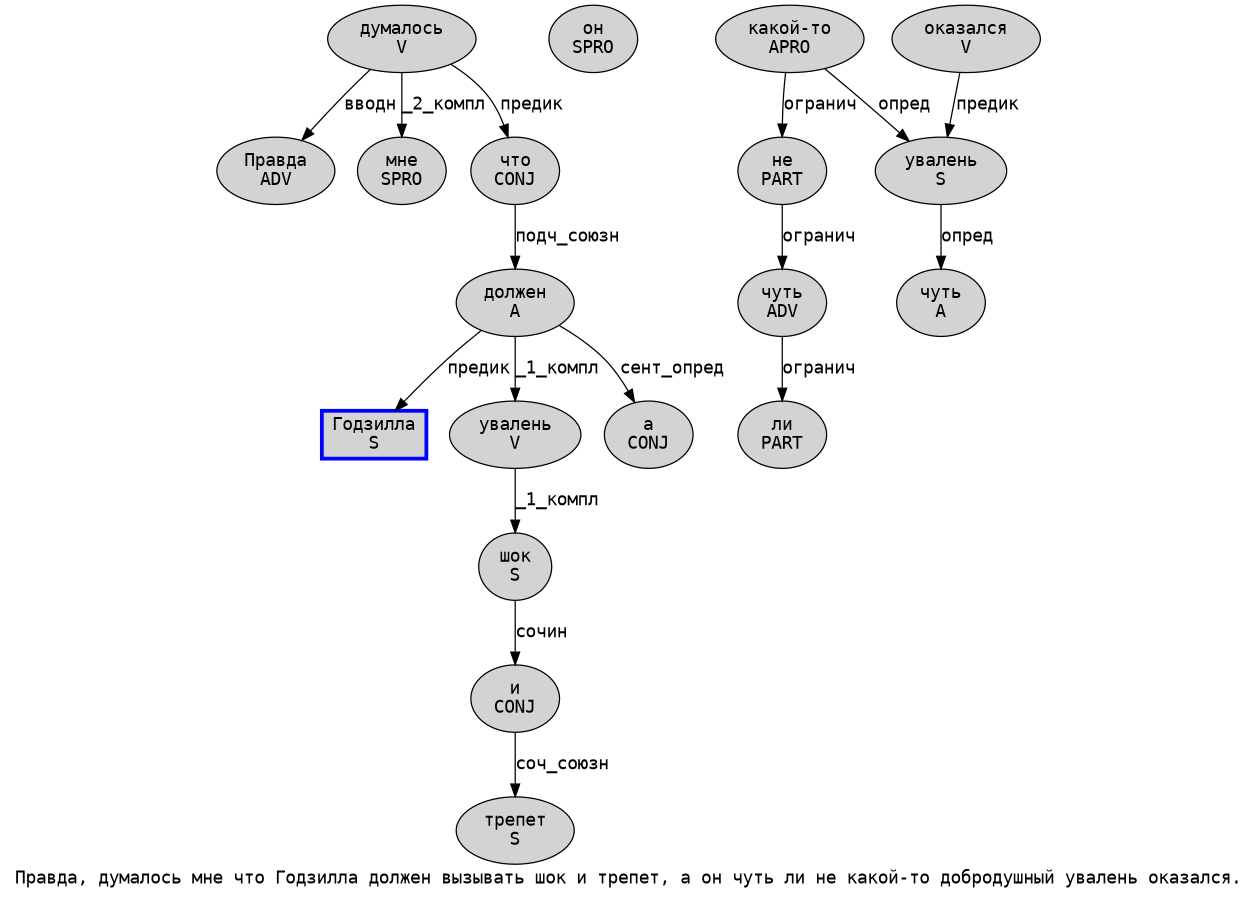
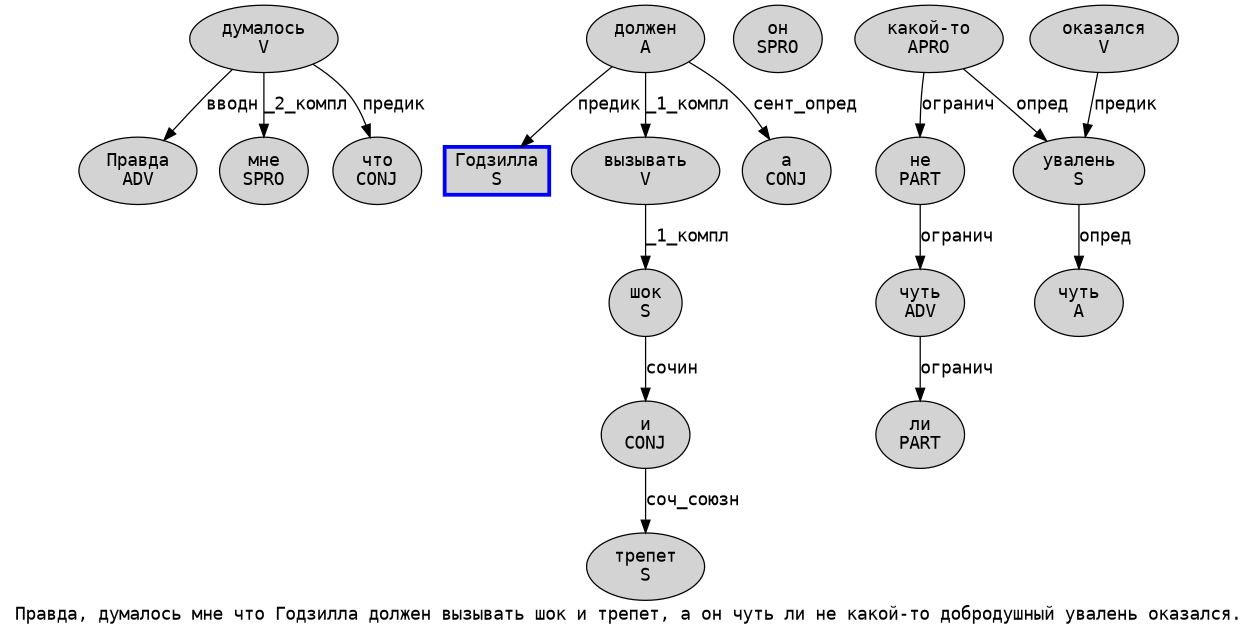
edge "что CONJ" -> "должен A": removed, label "подч_союзн"
node "увалень V": label "увалень V" -> "вызывать V"
